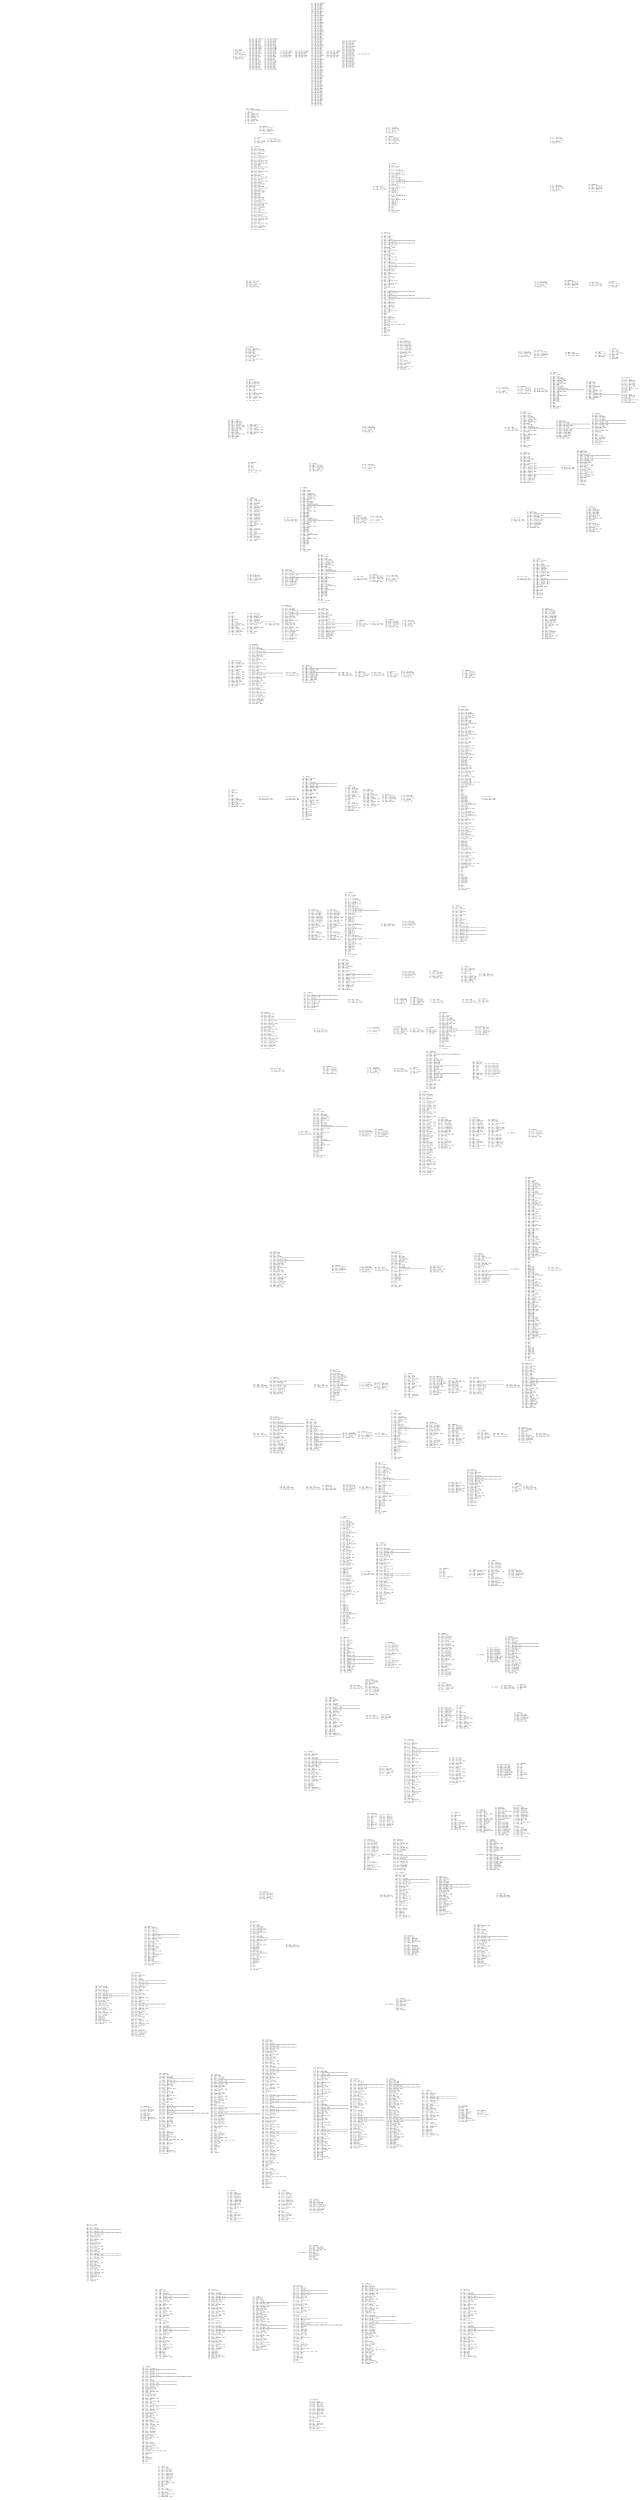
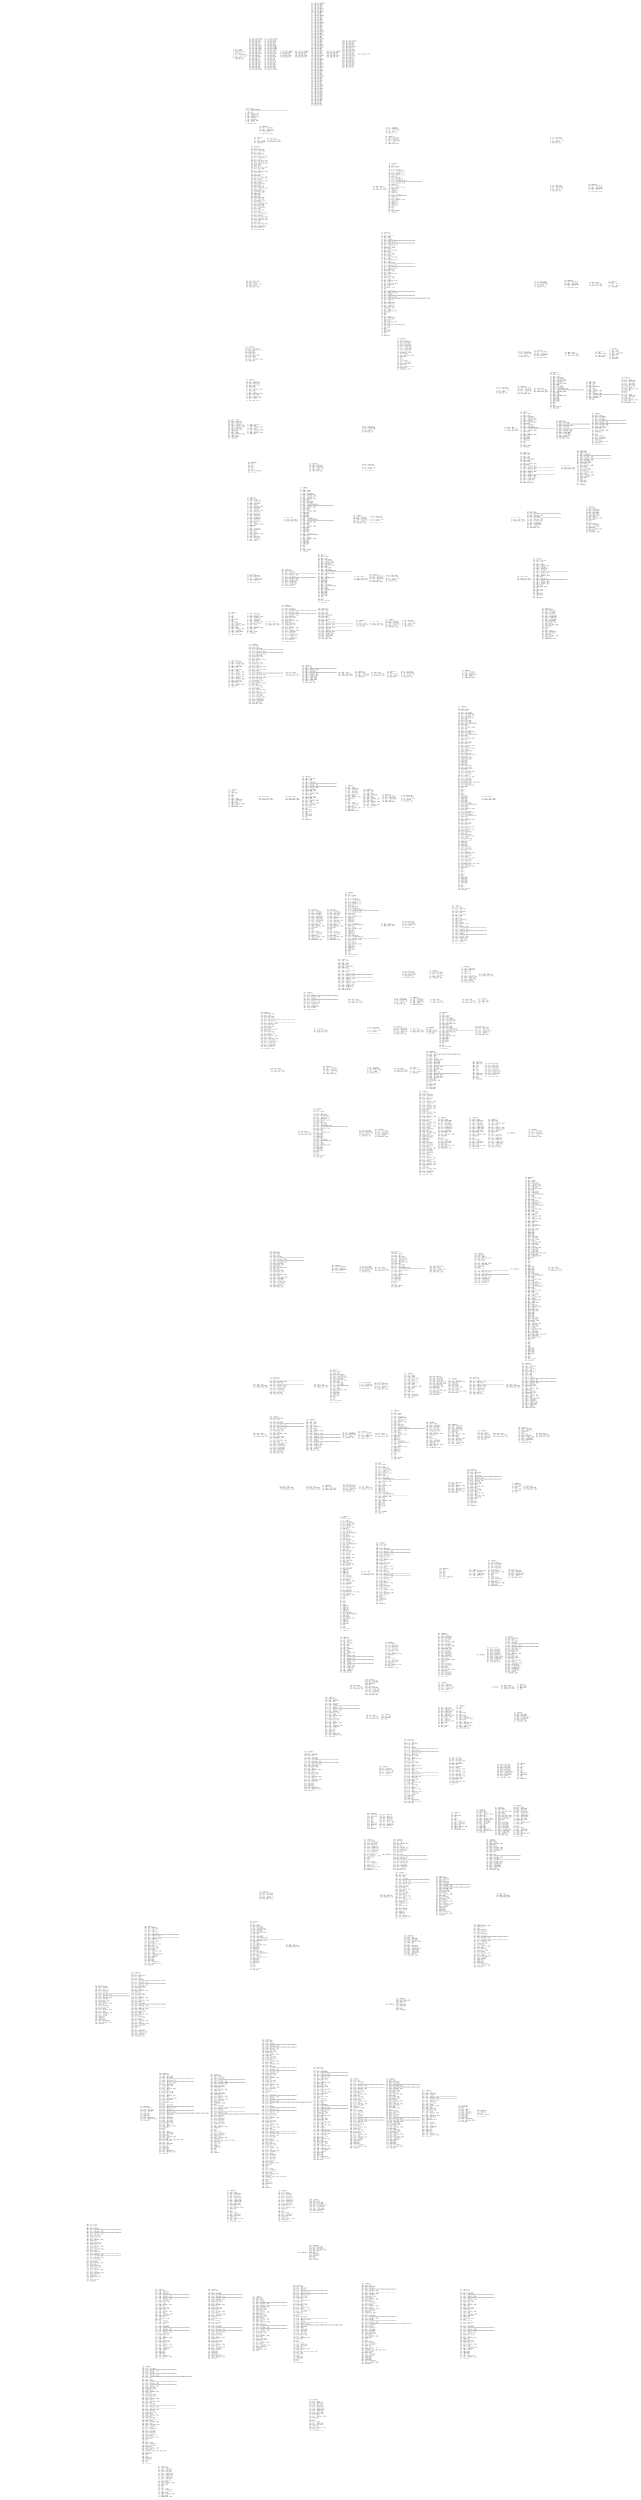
node "efa: INVALID()": removed
